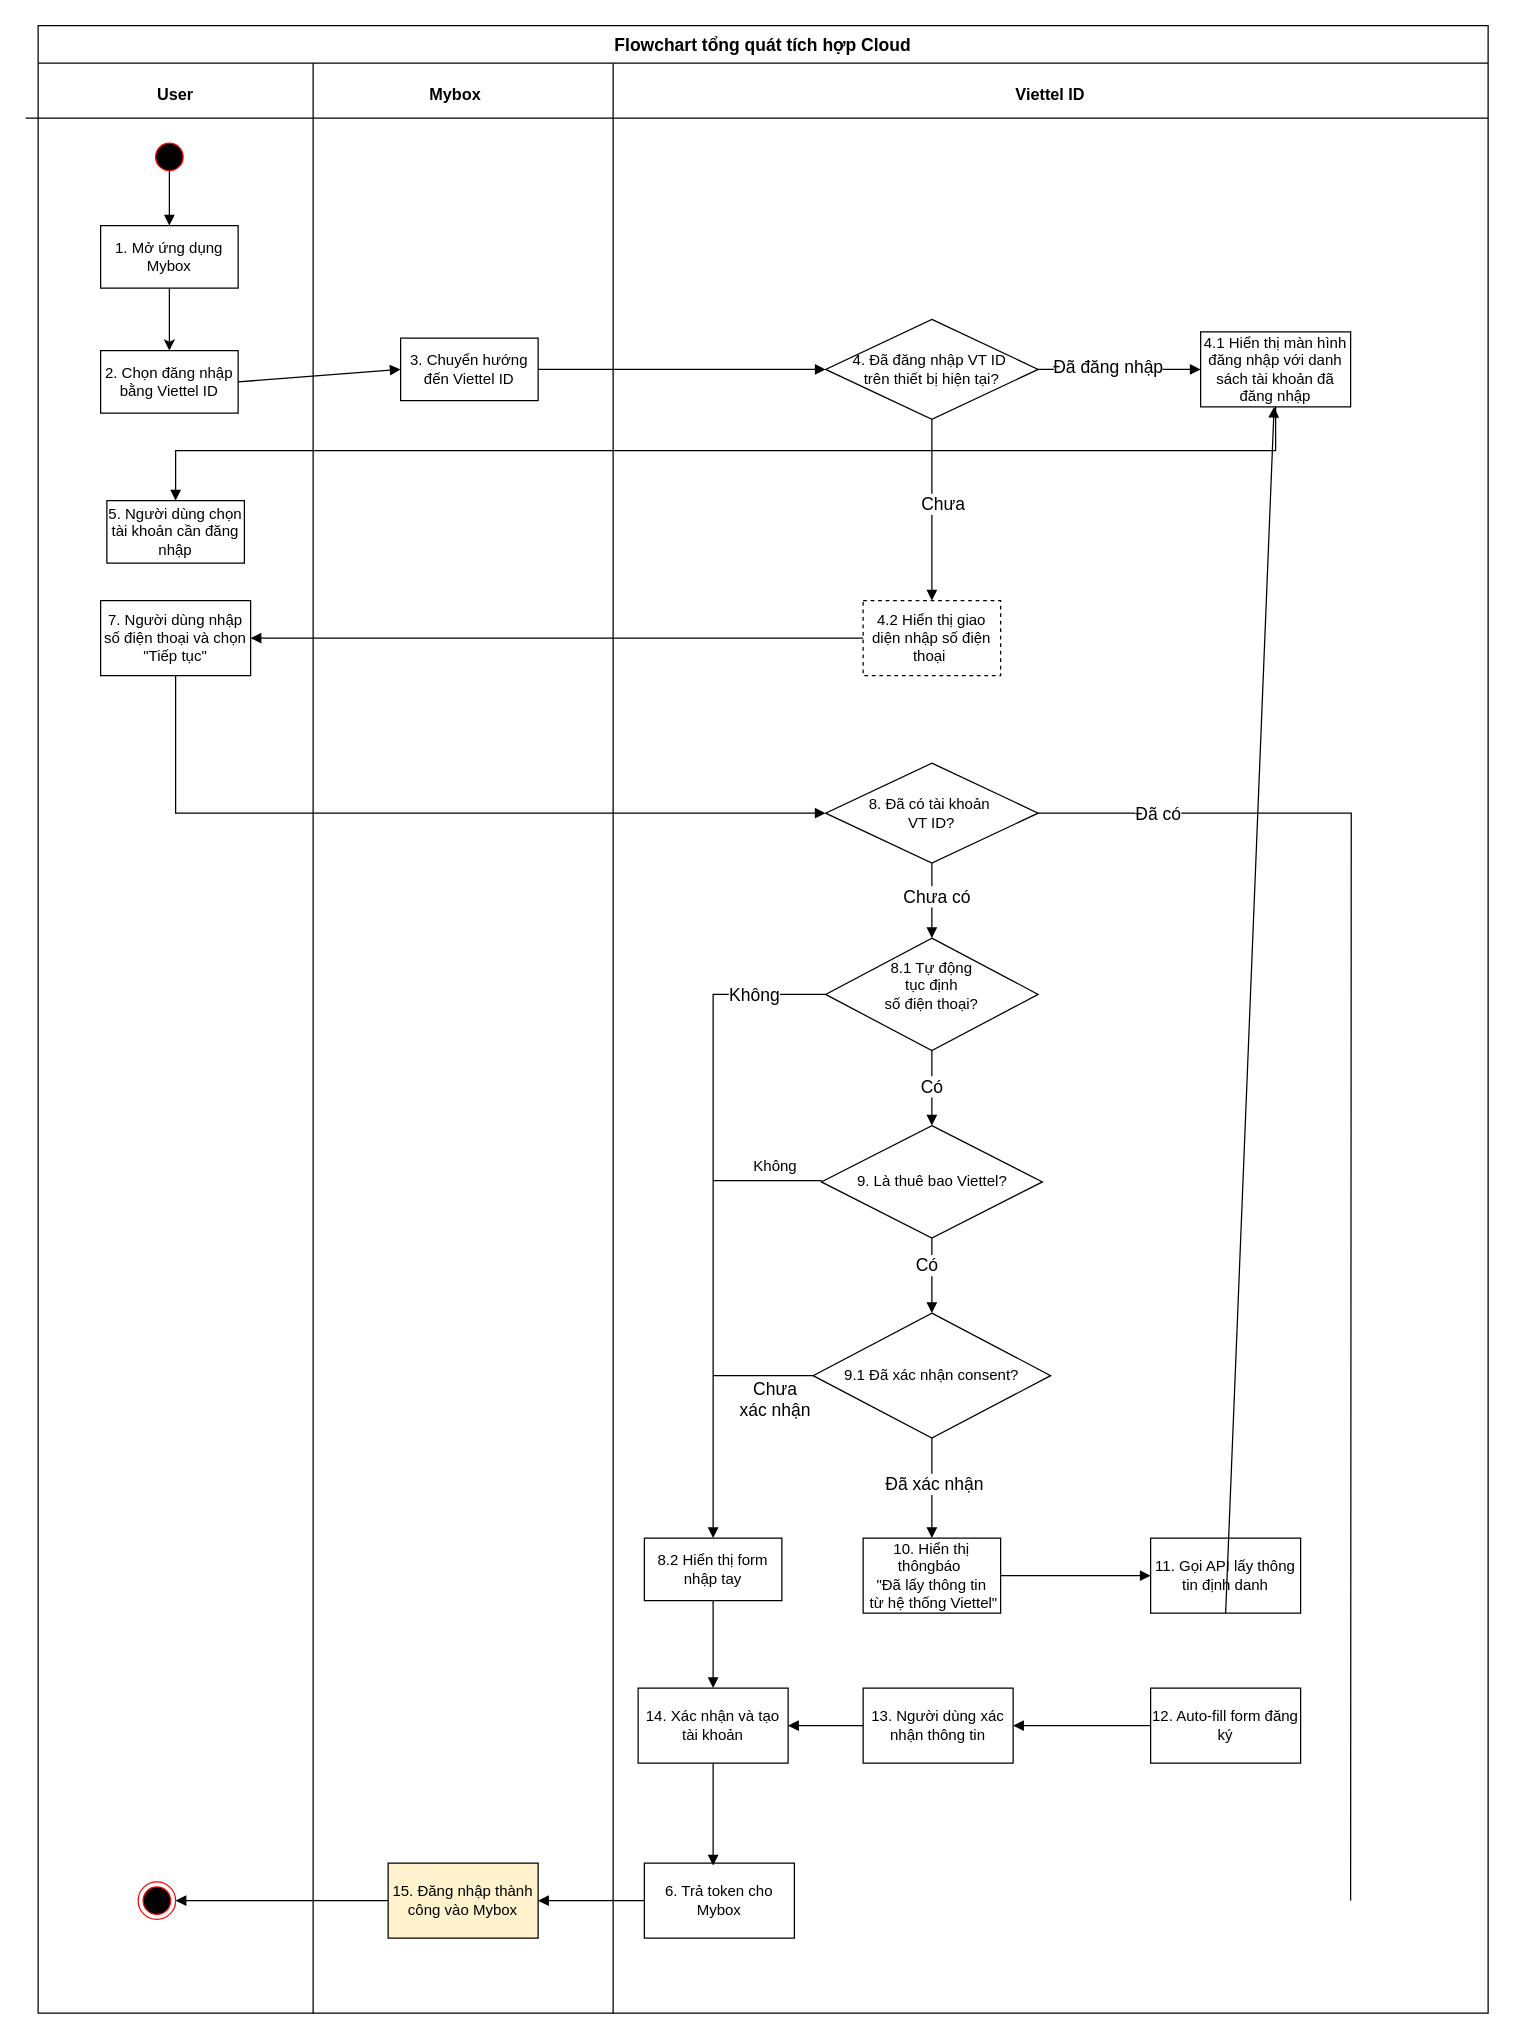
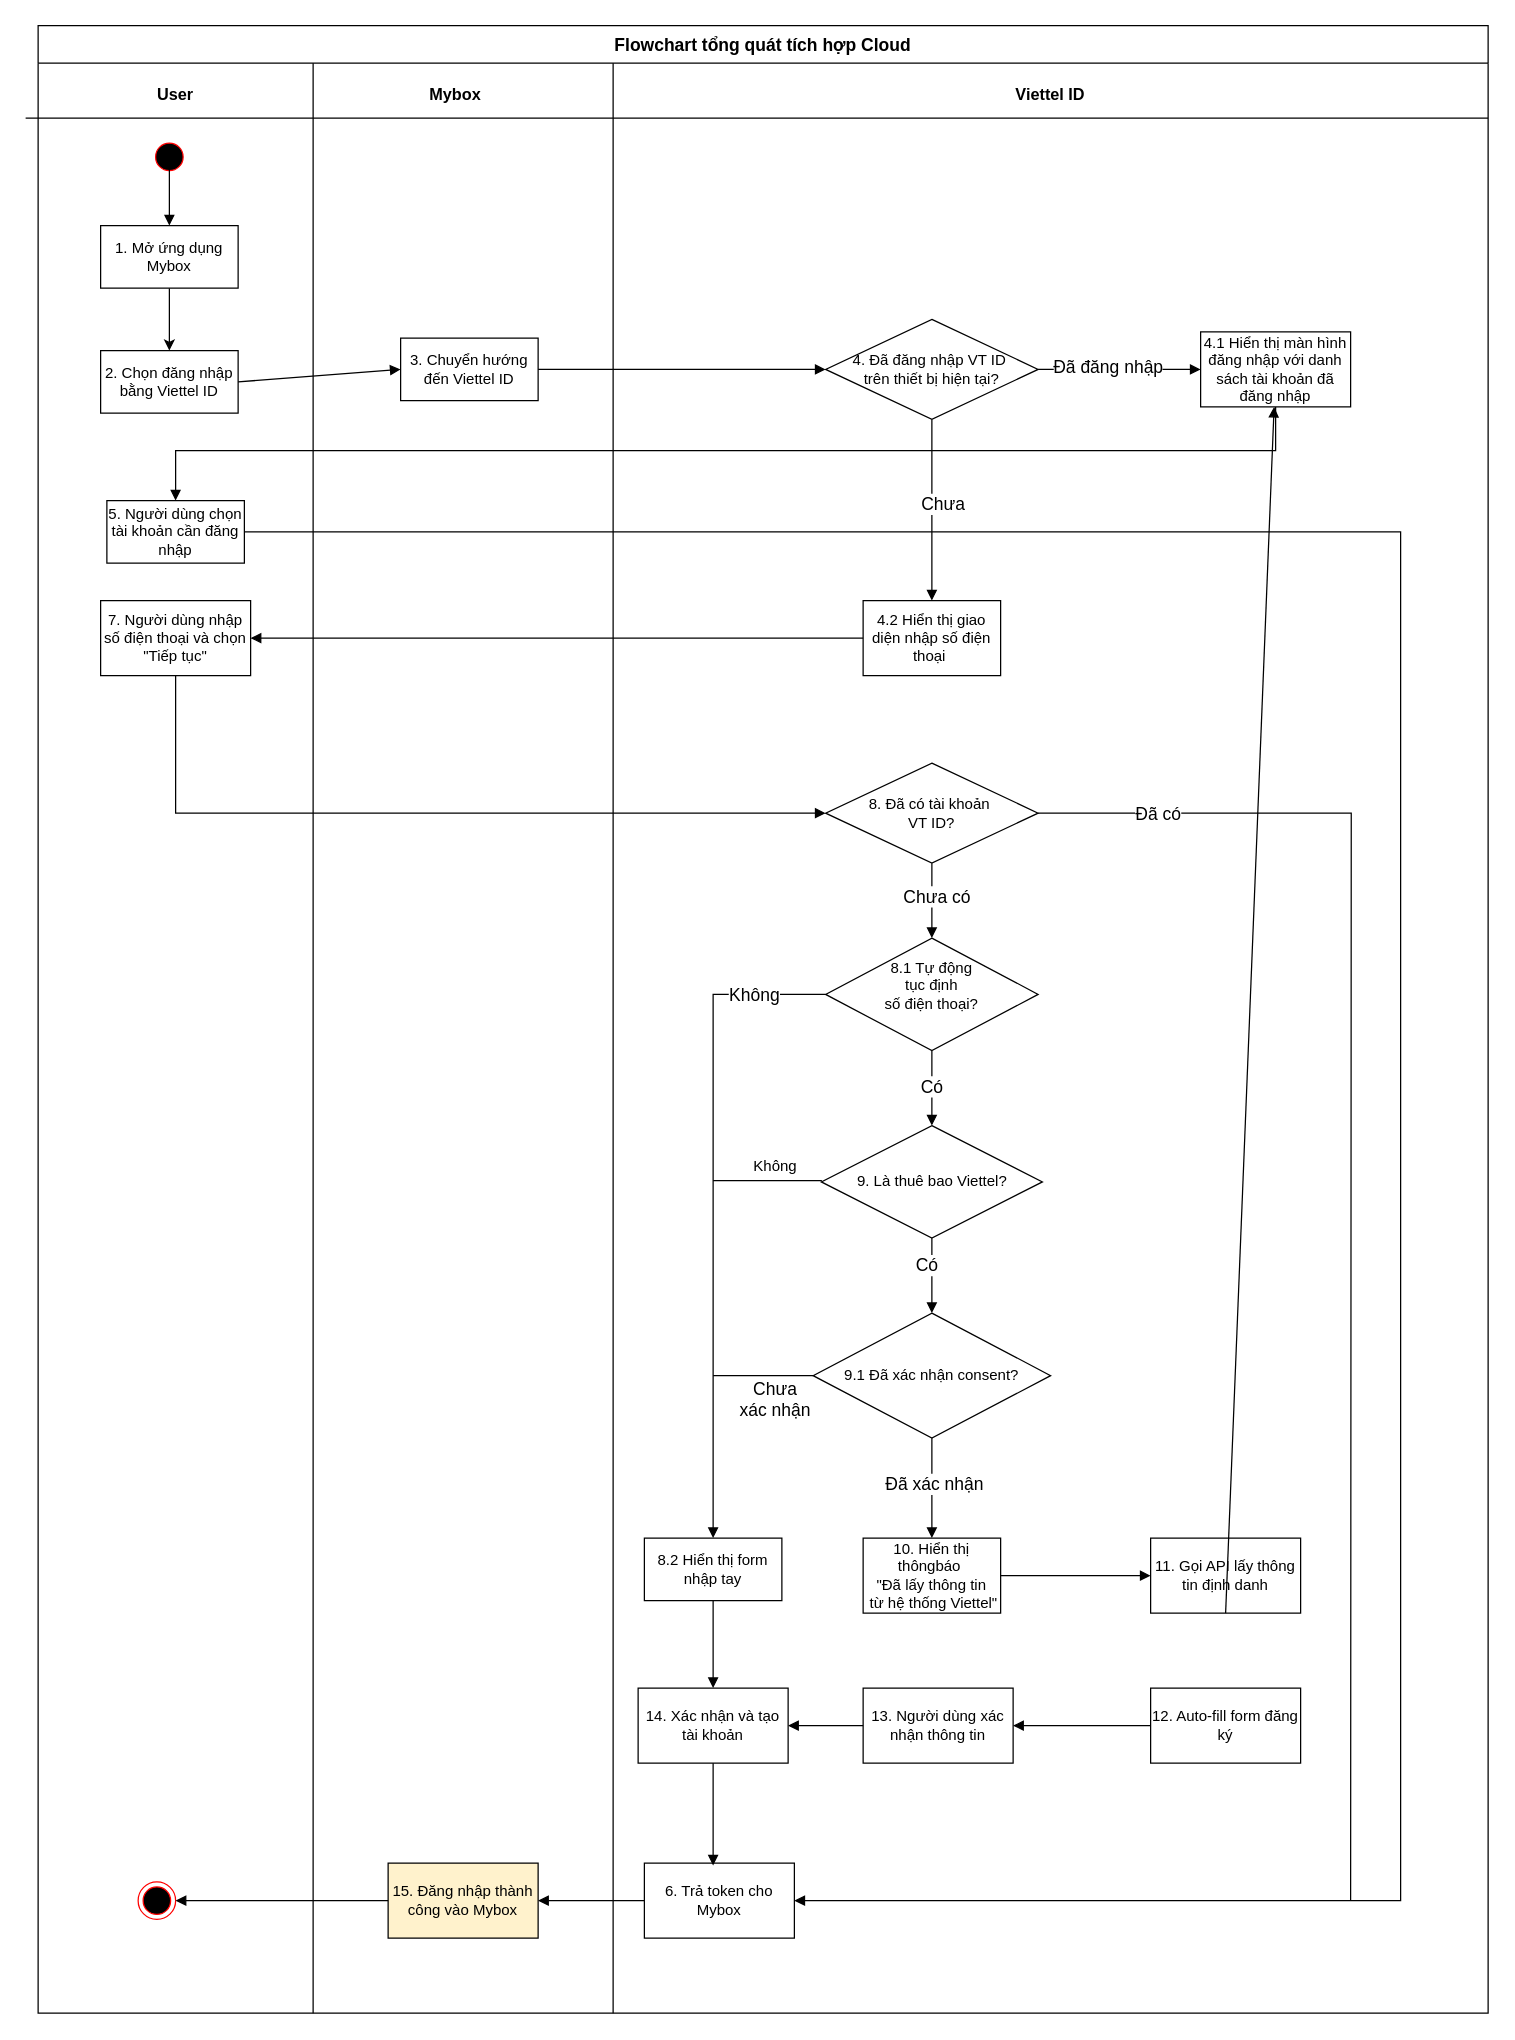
node "4.2 Hiển thị giao diện nhập số điện thoại": style dashed -> solid
edge "5. Người dùng chọn tài khoản cần đăng nhập" -> "6. Trả token cho Mybox": added
